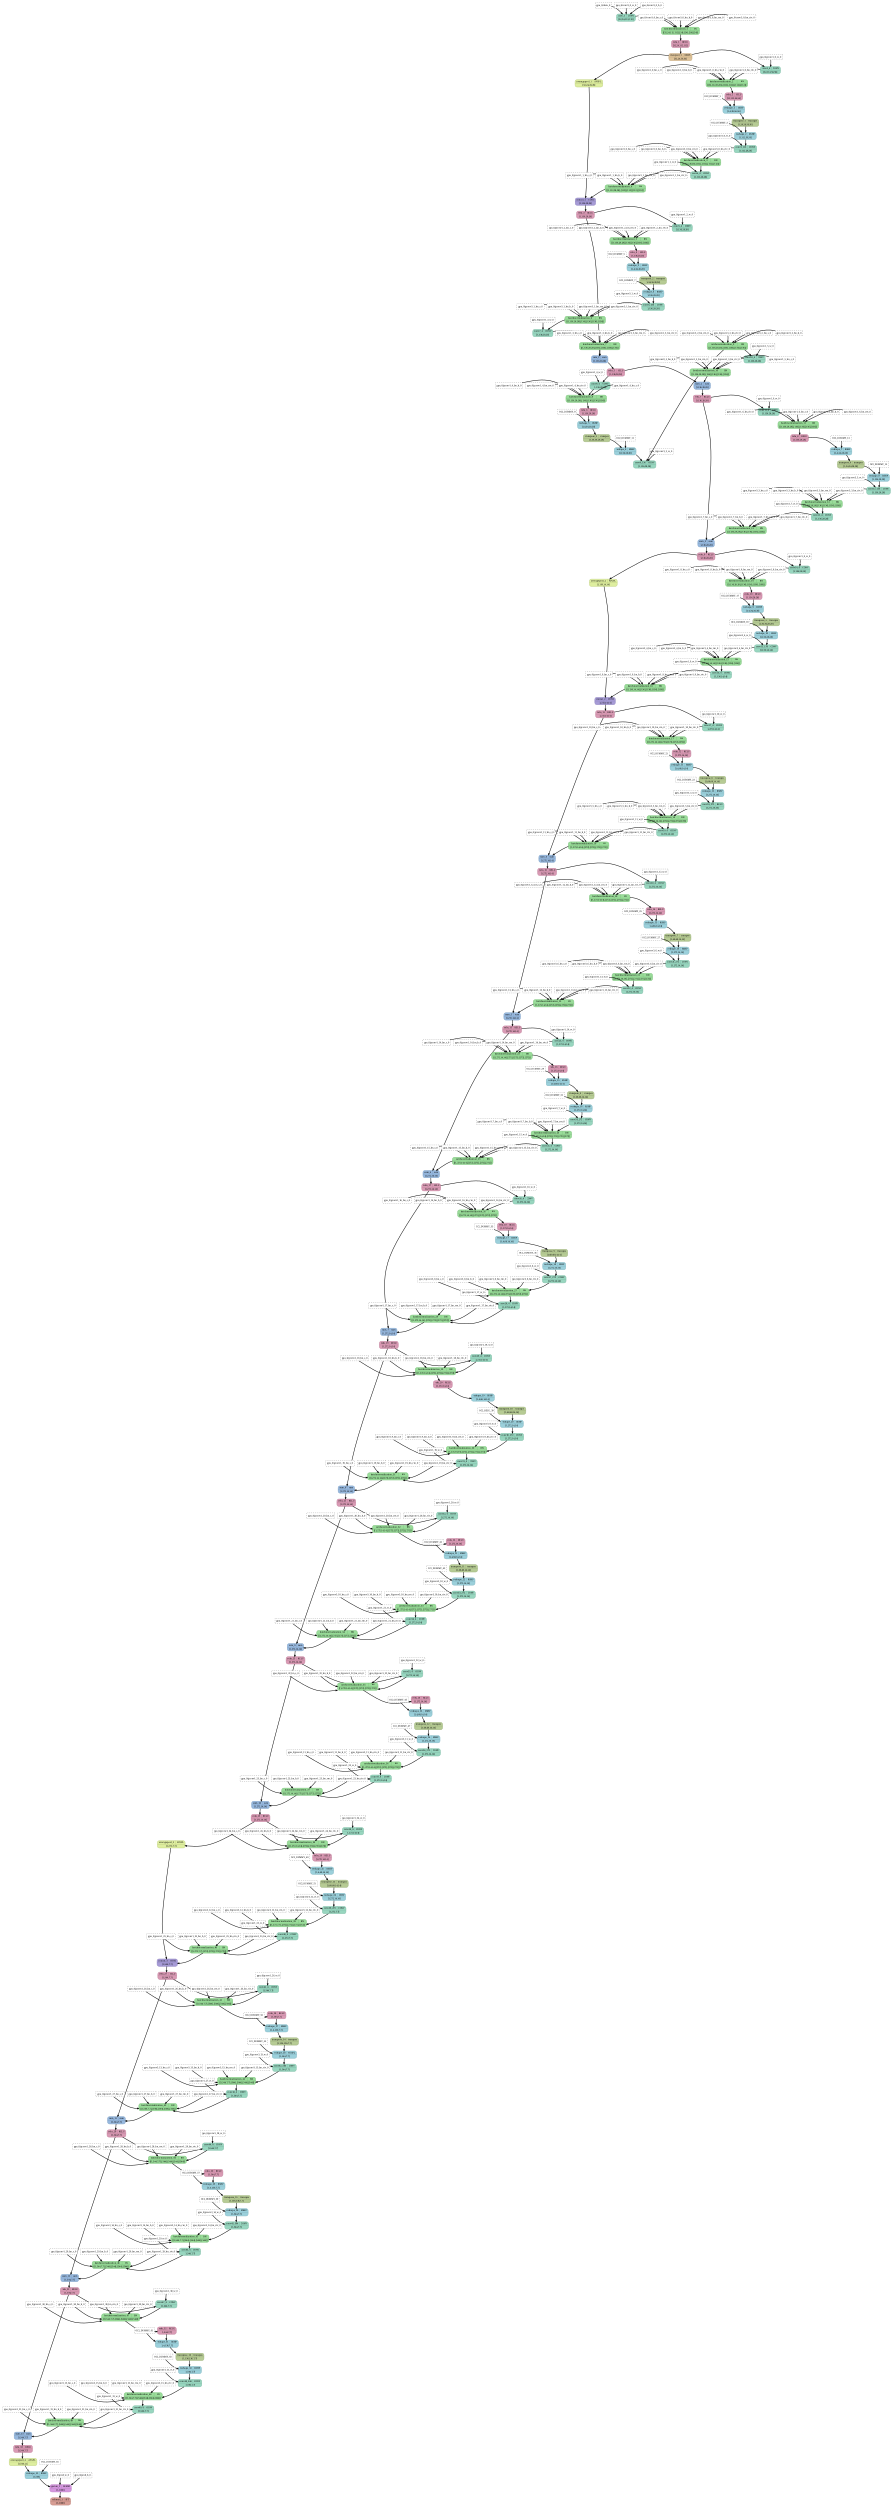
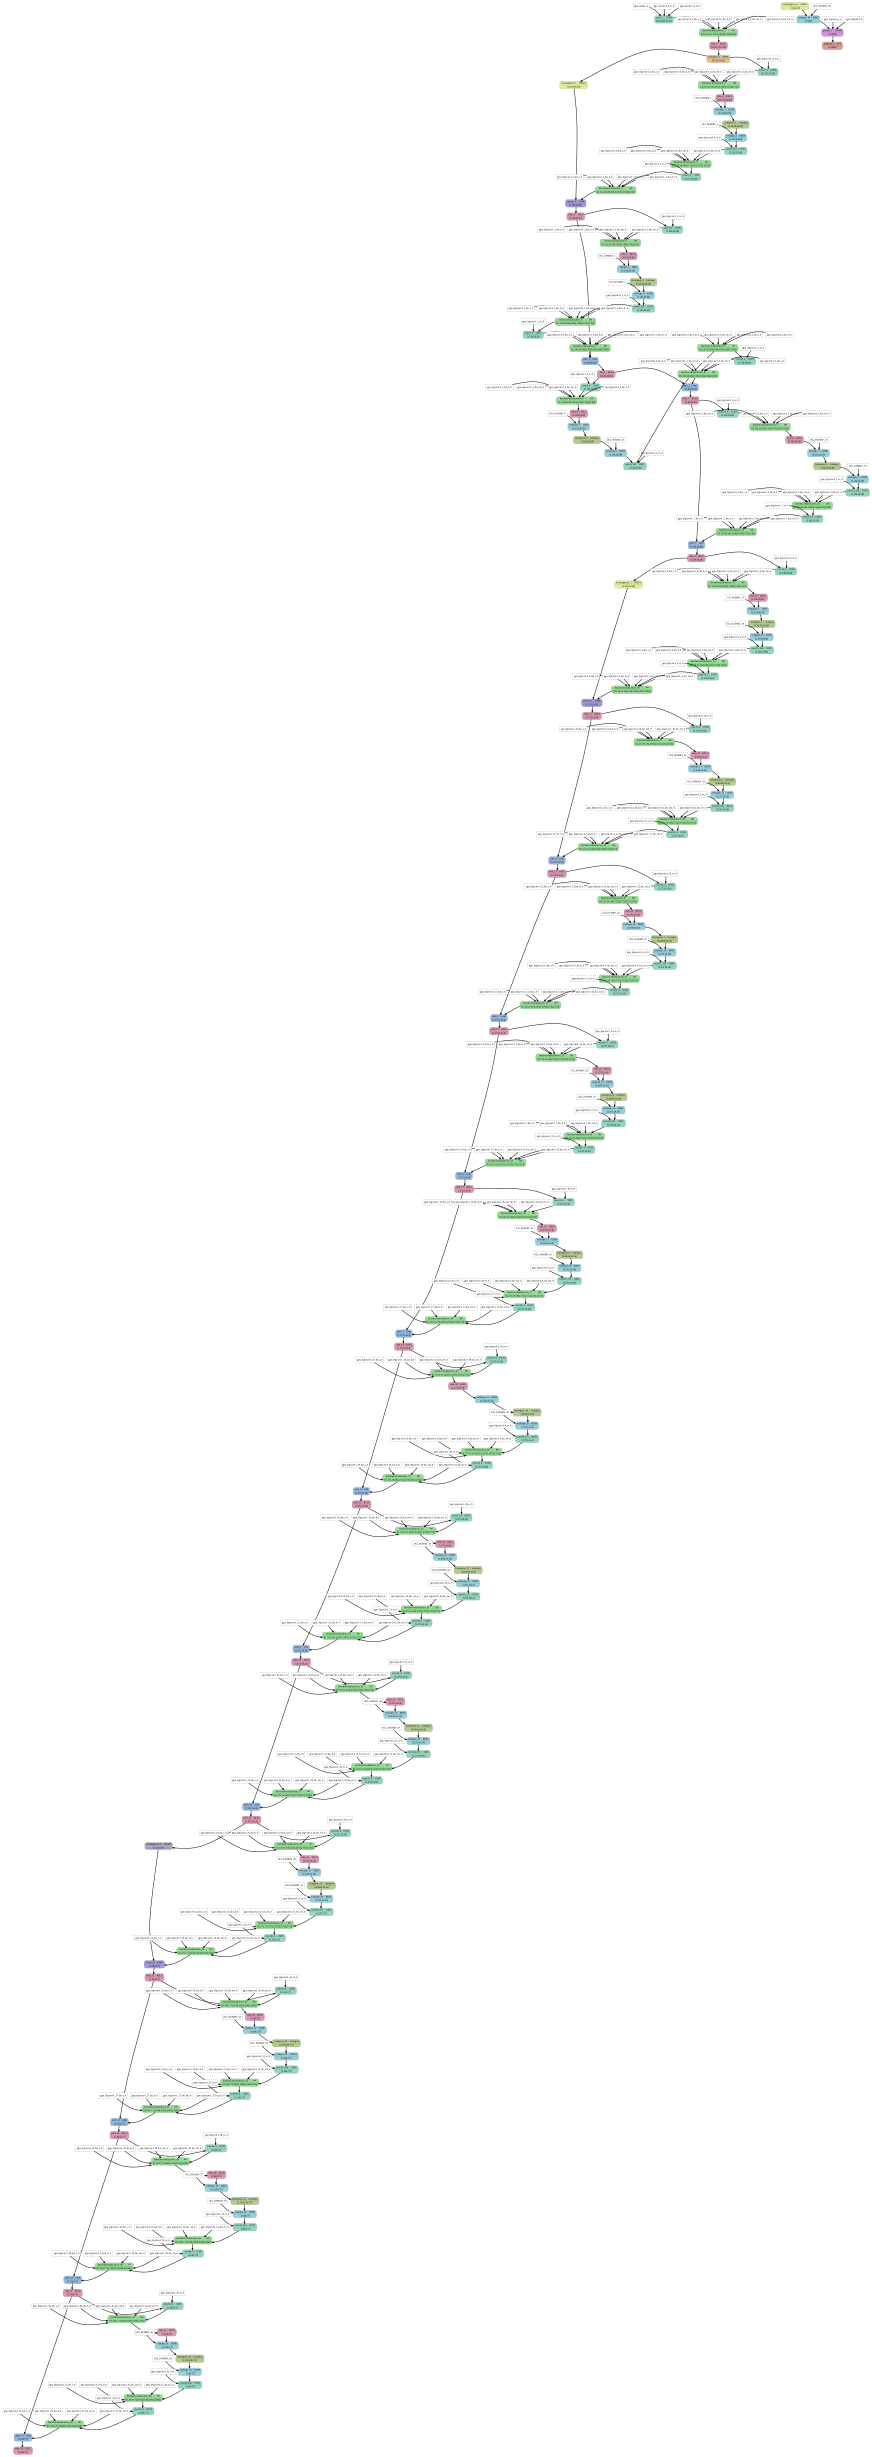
node "OC2_RELU_39": label "OC2_RELU_39" -> "OC2_DUMMY_39"
node "averagepool_3": fillcolor #deee9f -> #a69bd6
edge "relu_33" -> "averagepool_4": removed
